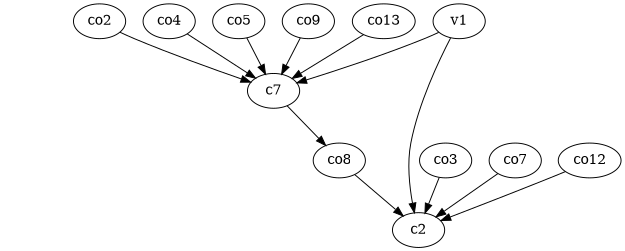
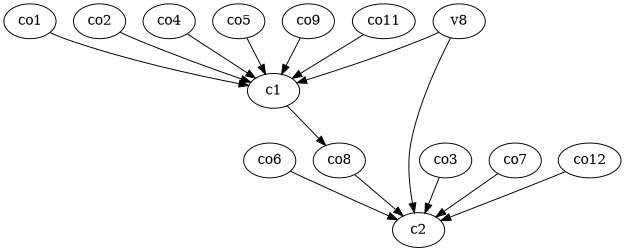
node "co1": added
node "co13": label "co13" -> "co11"
node "v1": label "v1" -> "v8"
node "c7": label "c7" -> "c1"
node "co6": added
